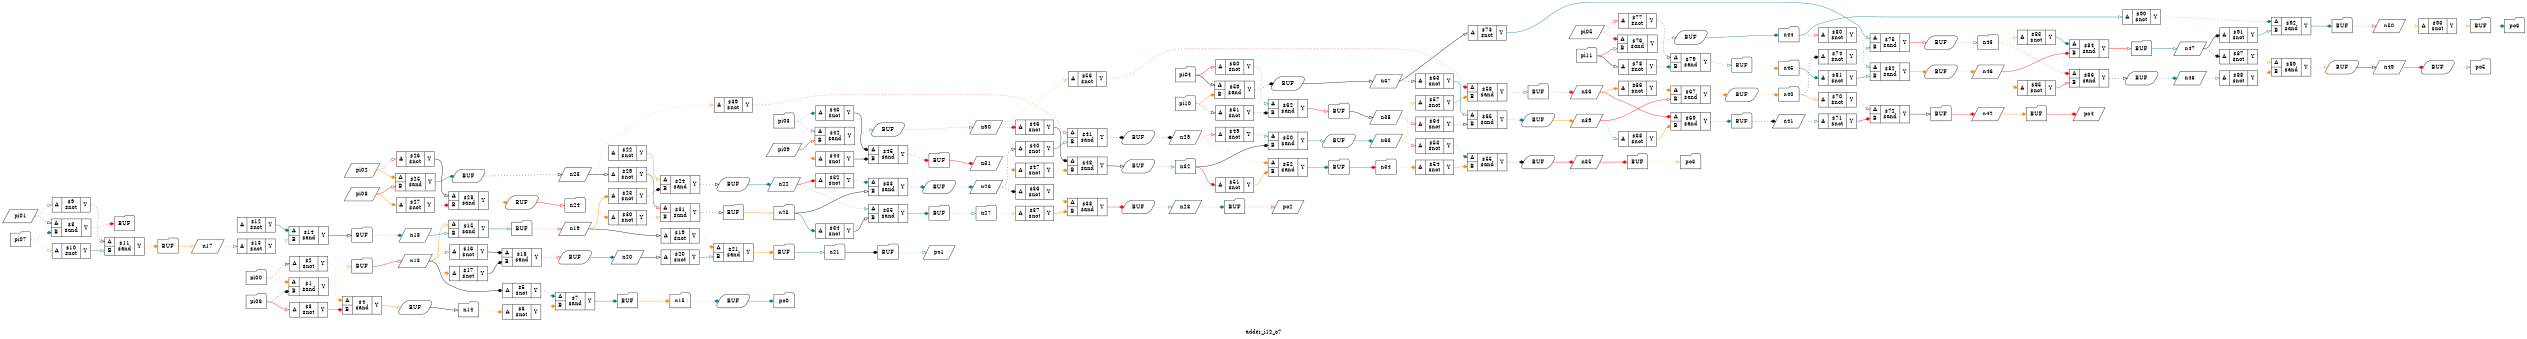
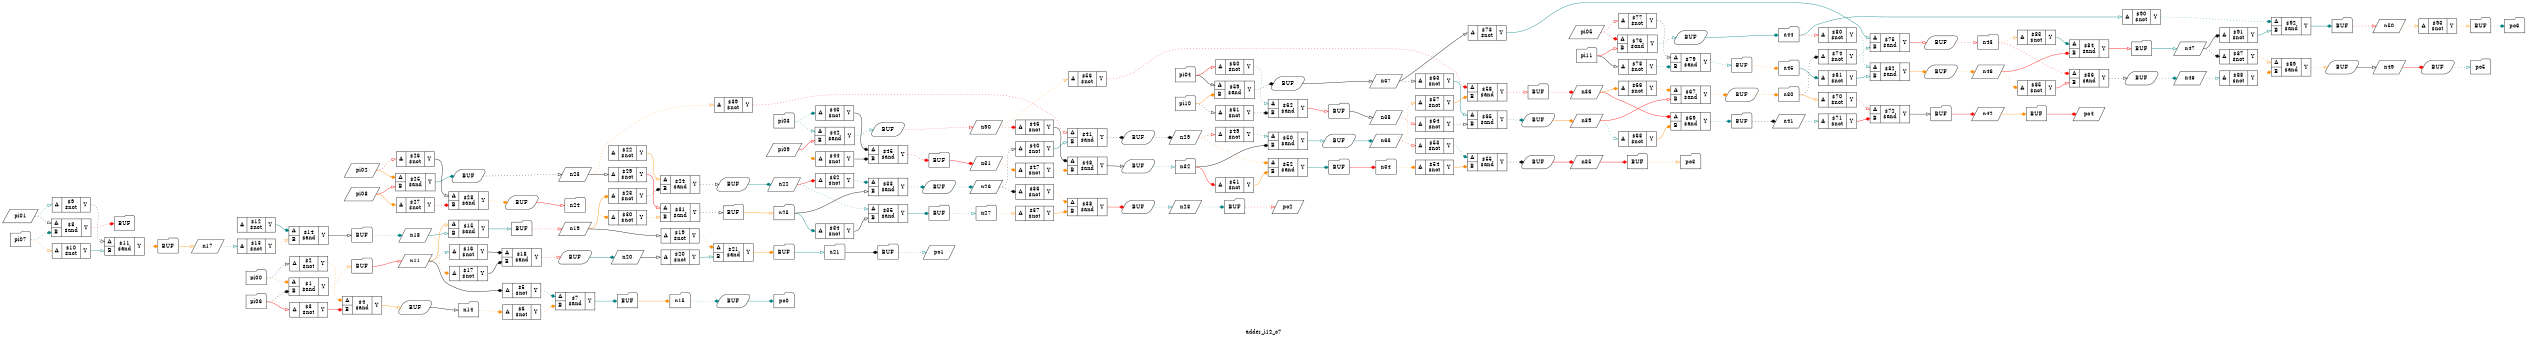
node "n40": label "n40" -> "n30"
node "n13": label "n13" -> "n11"
